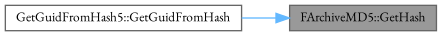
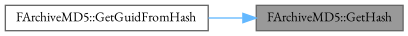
node "GetGuidFromHash5::GetGuidFromHash": label "GetGuidFromHash5::GetGuidFromHash" -> "FArchiveMD5::GetGuidFromHash"
